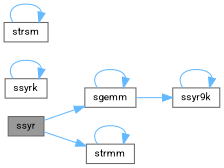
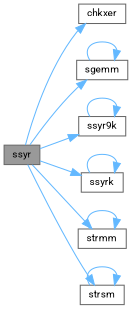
node "chkxer": added
edge "sgemm" -> "ssyr9k": now "ssyr" -> "ssyr9k"
edge "ssyr" -> "ssyrk": added
edge "ssyr" -> "strsm": added
